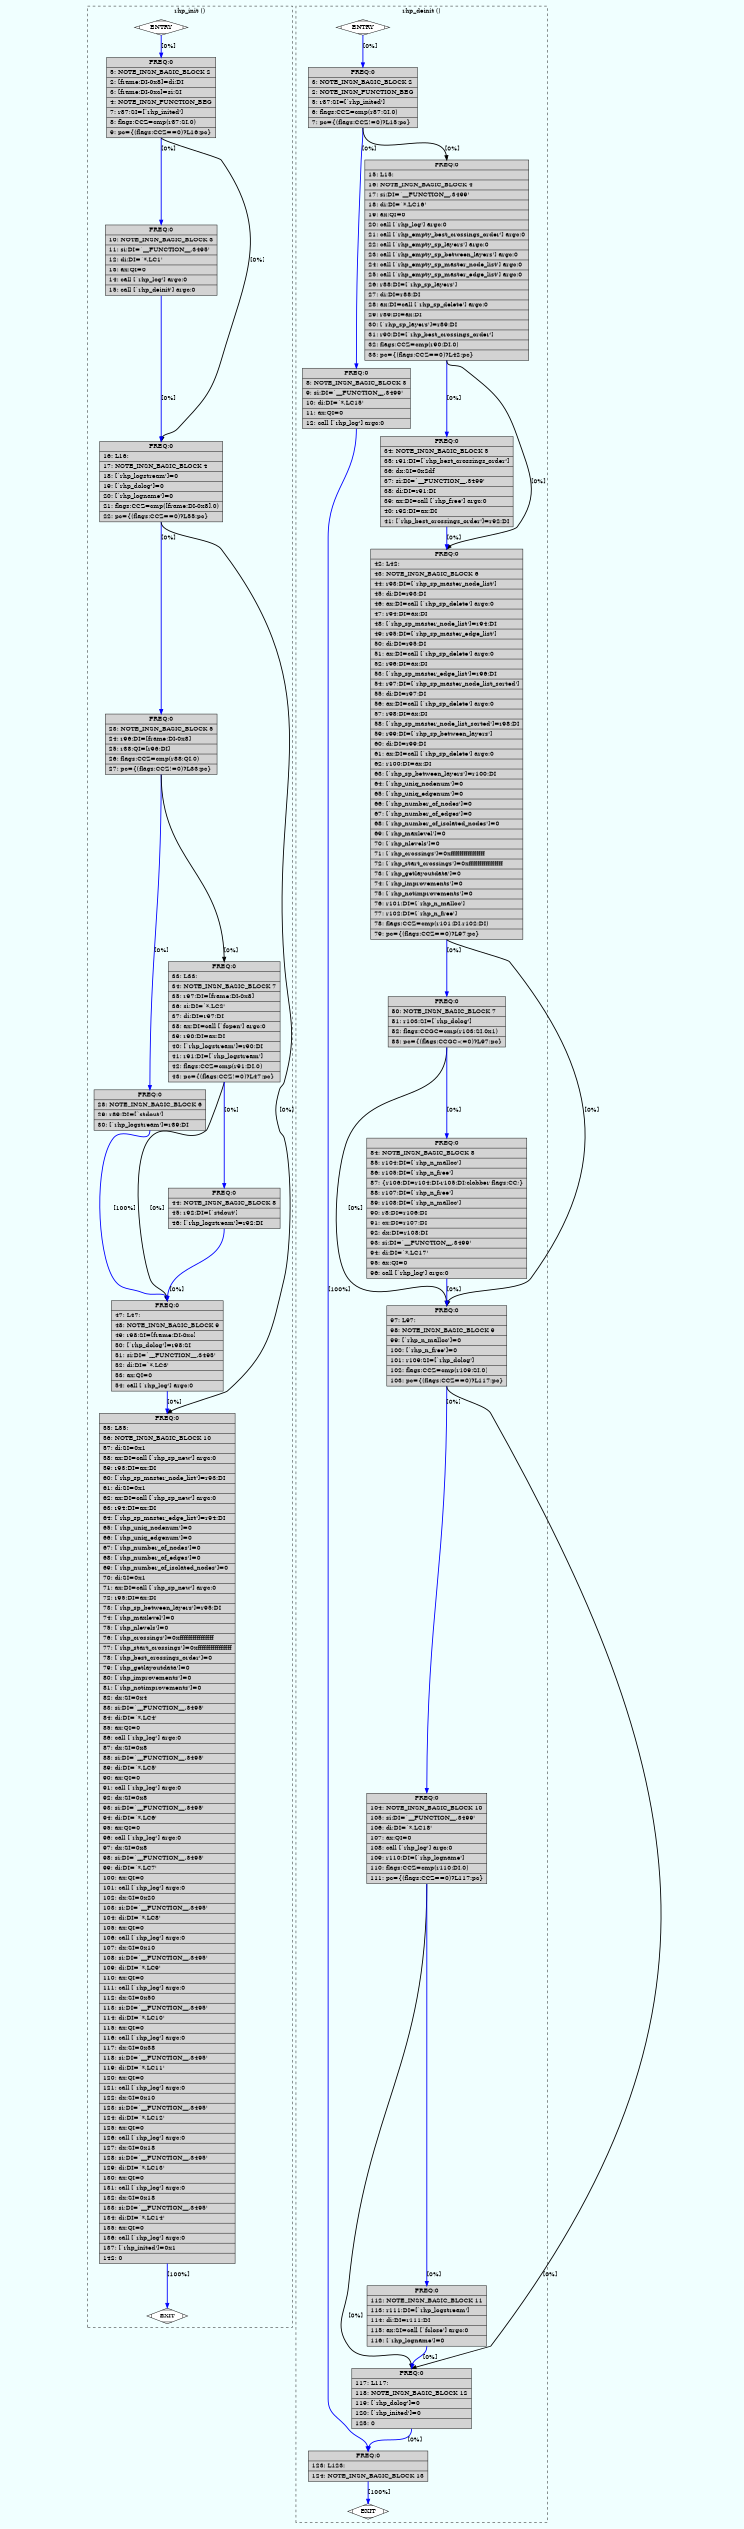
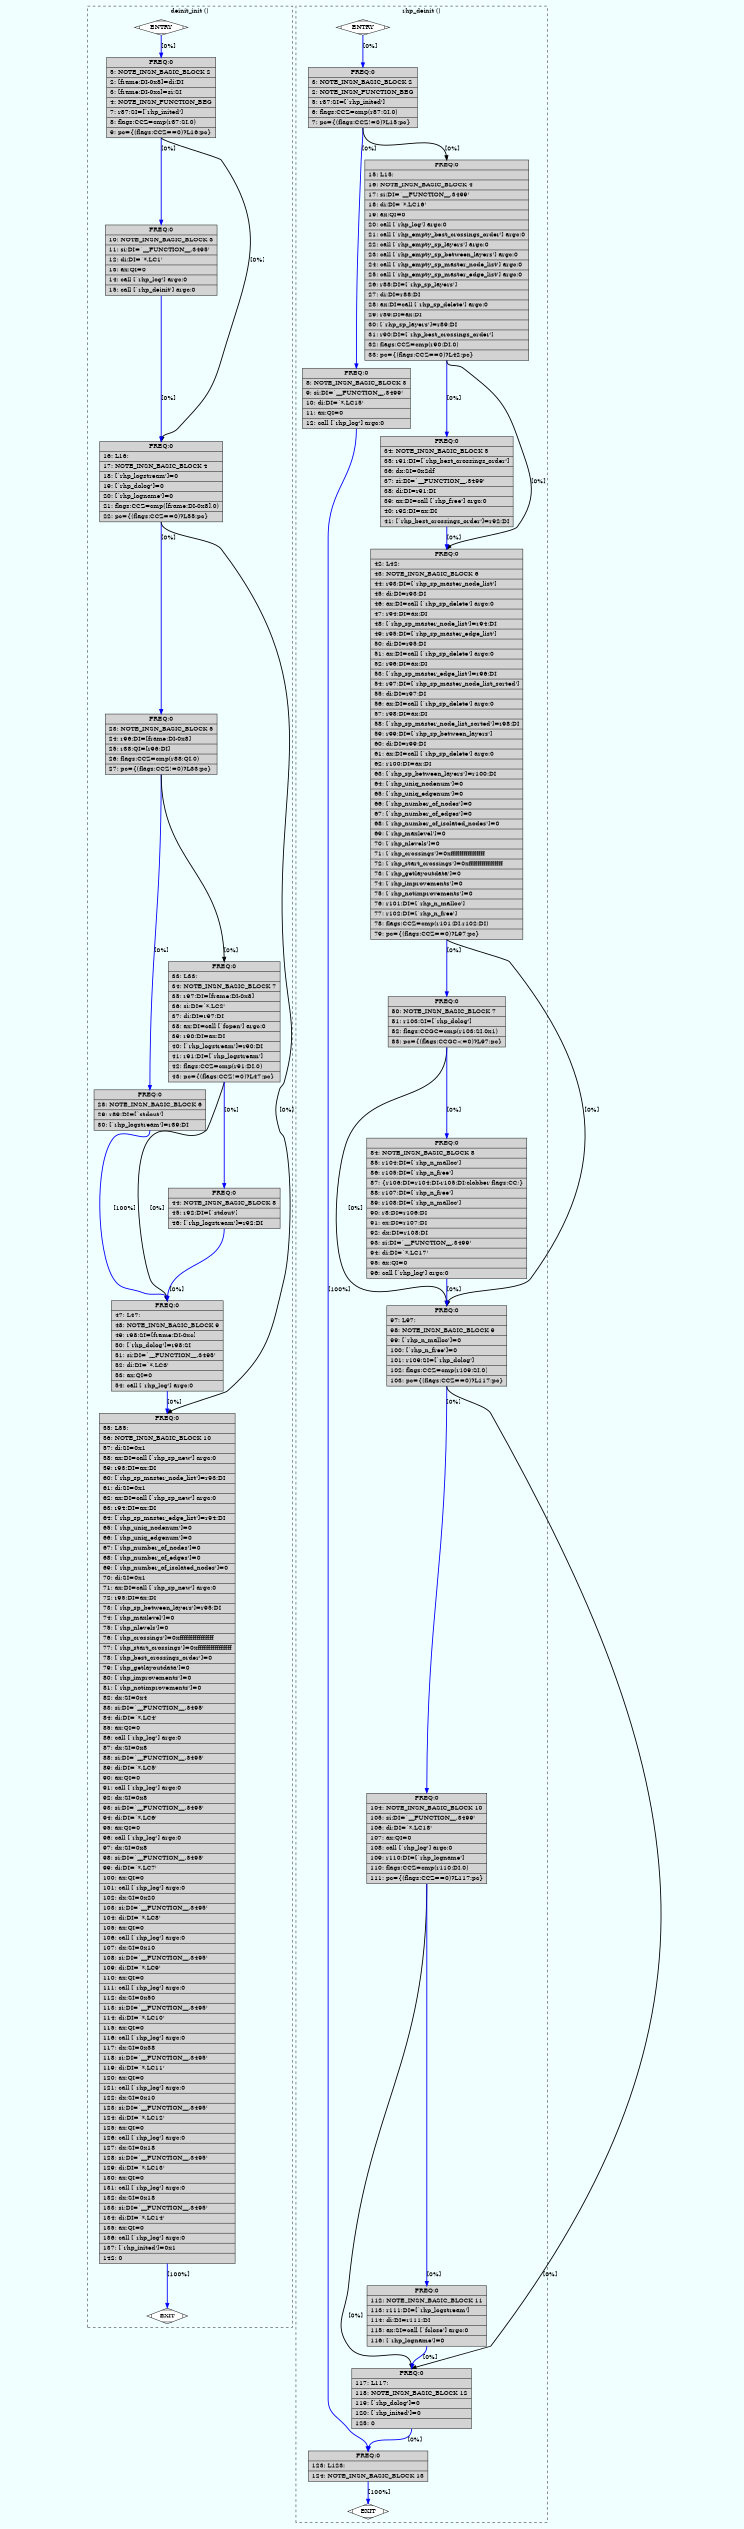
cluster "rhp_init ()": label "rhp_init ()" -> "deinit_init ()"
